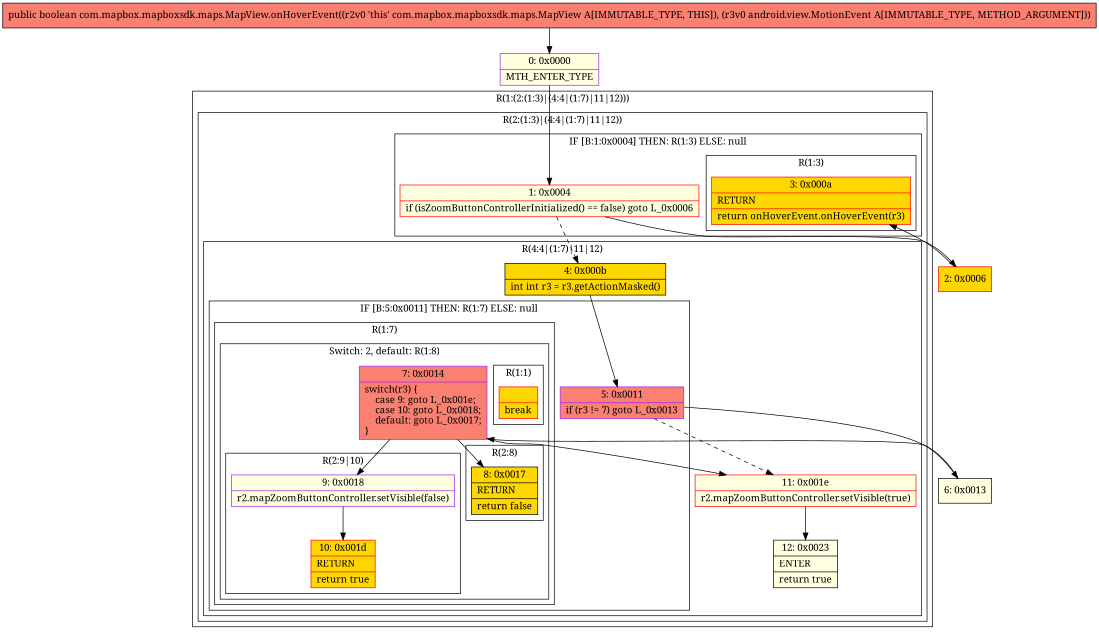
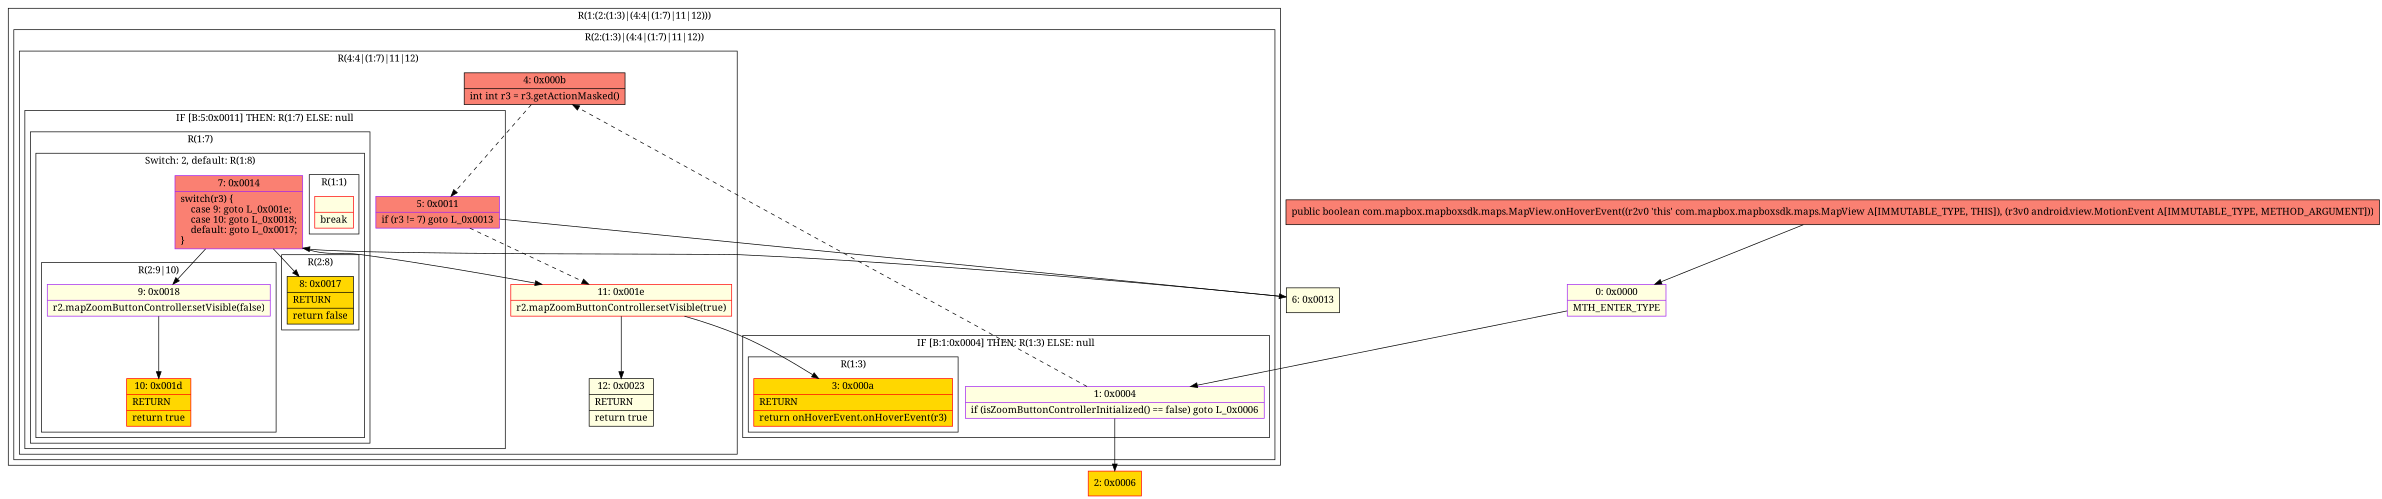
node "1: 0x0004": color red -> purple
edge "2: 0x0006" -> "3: 0x000a": now "11: 0x001e" -> "3: 0x000a"
node "4: 0x000b": fillcolor gold -> salmon
edge "4: 0x000b" -> "5: 0x0011": style solid -> dashed
node "break": fillcolor gold -> lightyellow
node "12: 0x0023": text "ENTER" -> "RETURN"
